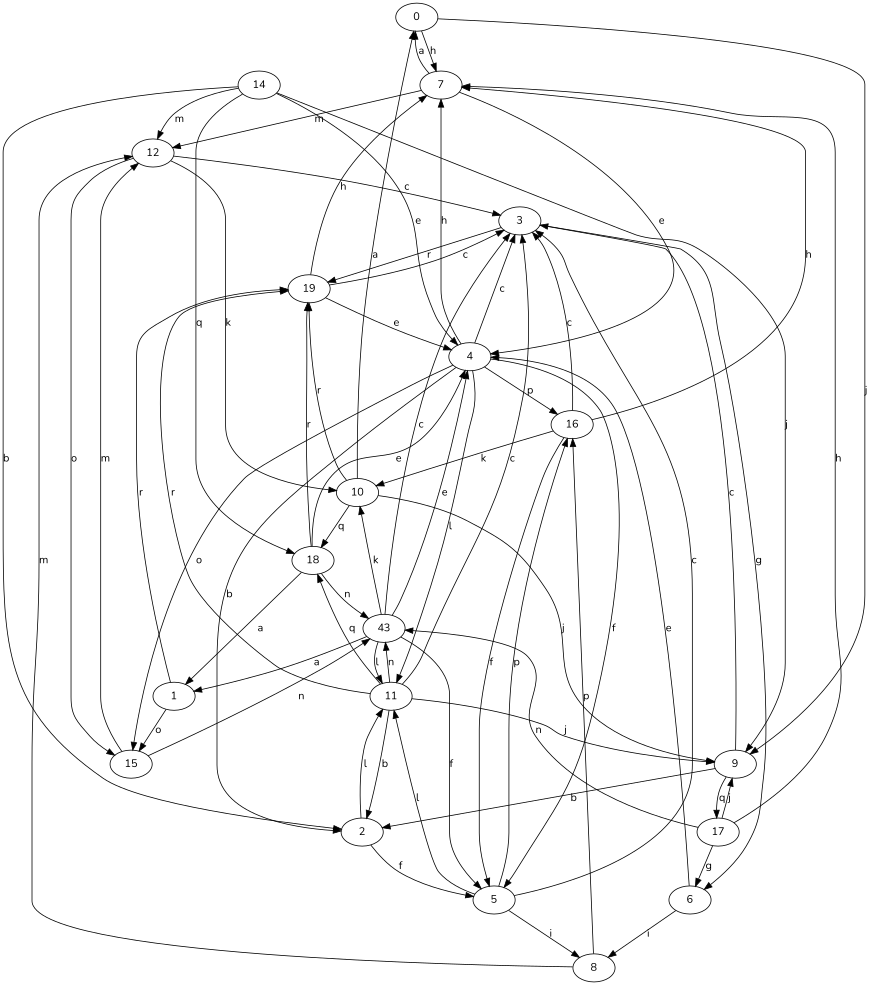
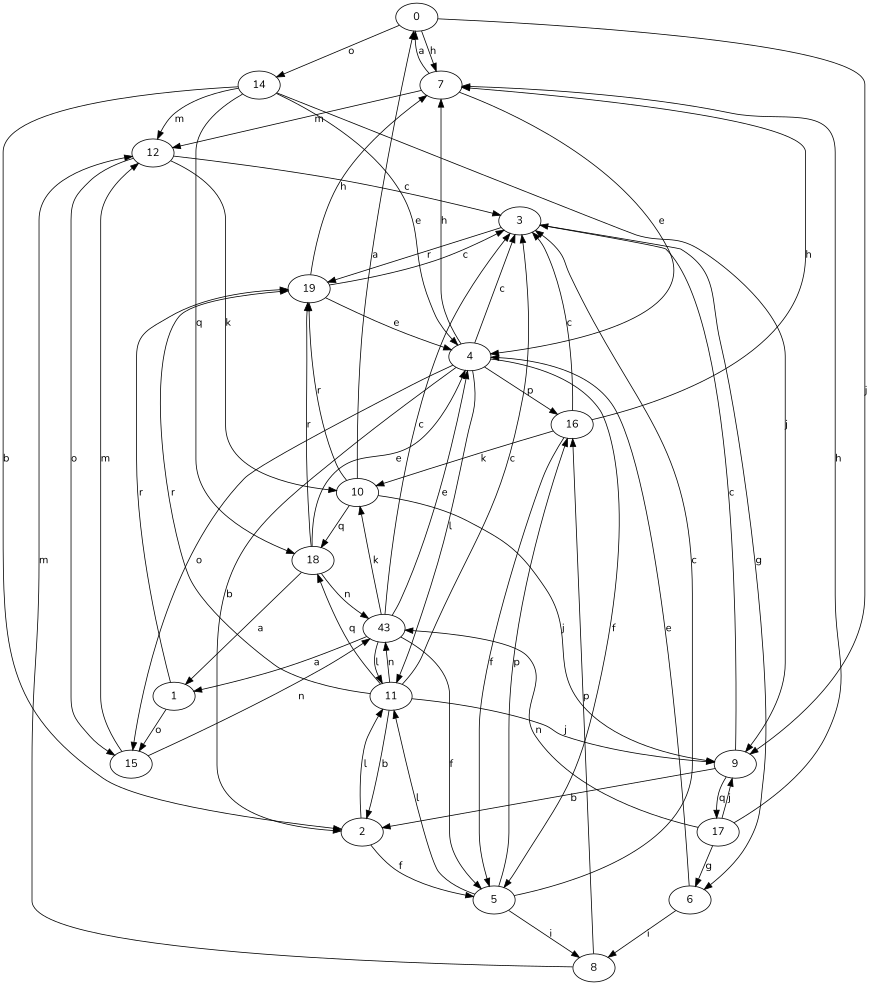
edge "0" -> "14": added, label "o"
